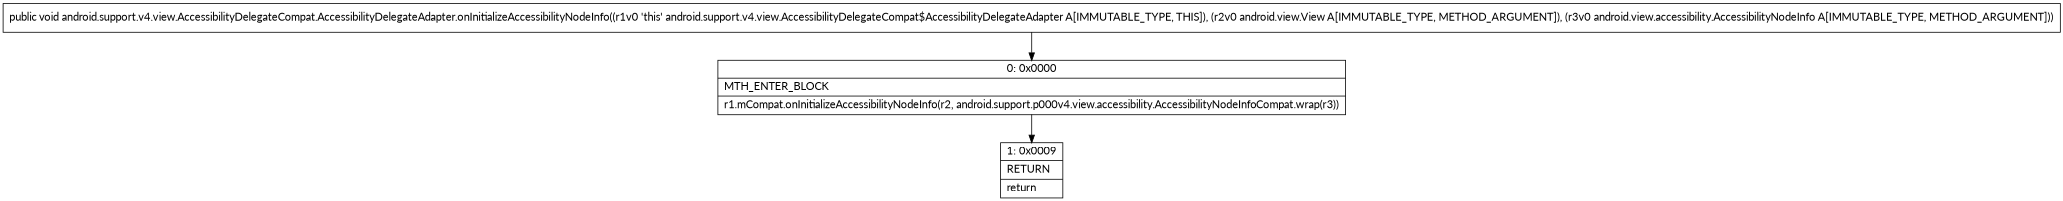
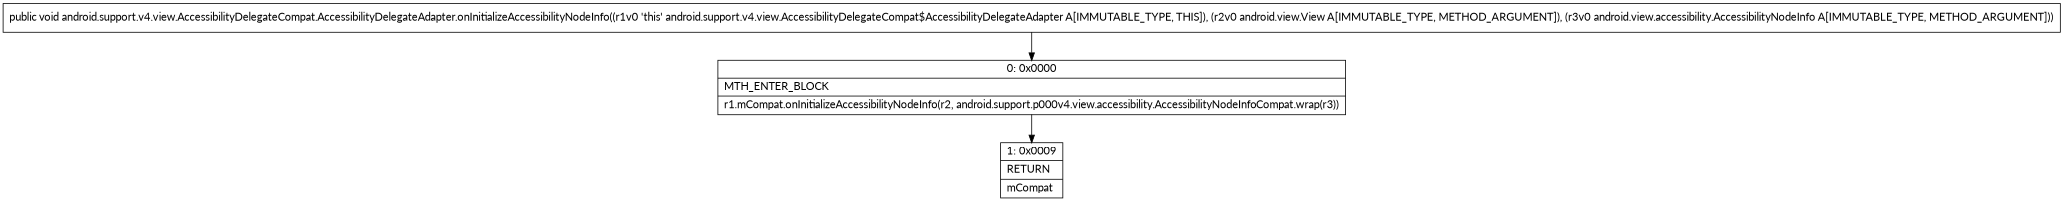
node "1: 0x0009": text "return" -> "mCompat"
